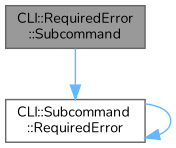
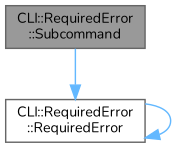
node "CLI::Subcommand ::RequiredError": label "CLI::Subcommand ::RequiredError" -> "CLI::RequiredError ::RequiredError"
